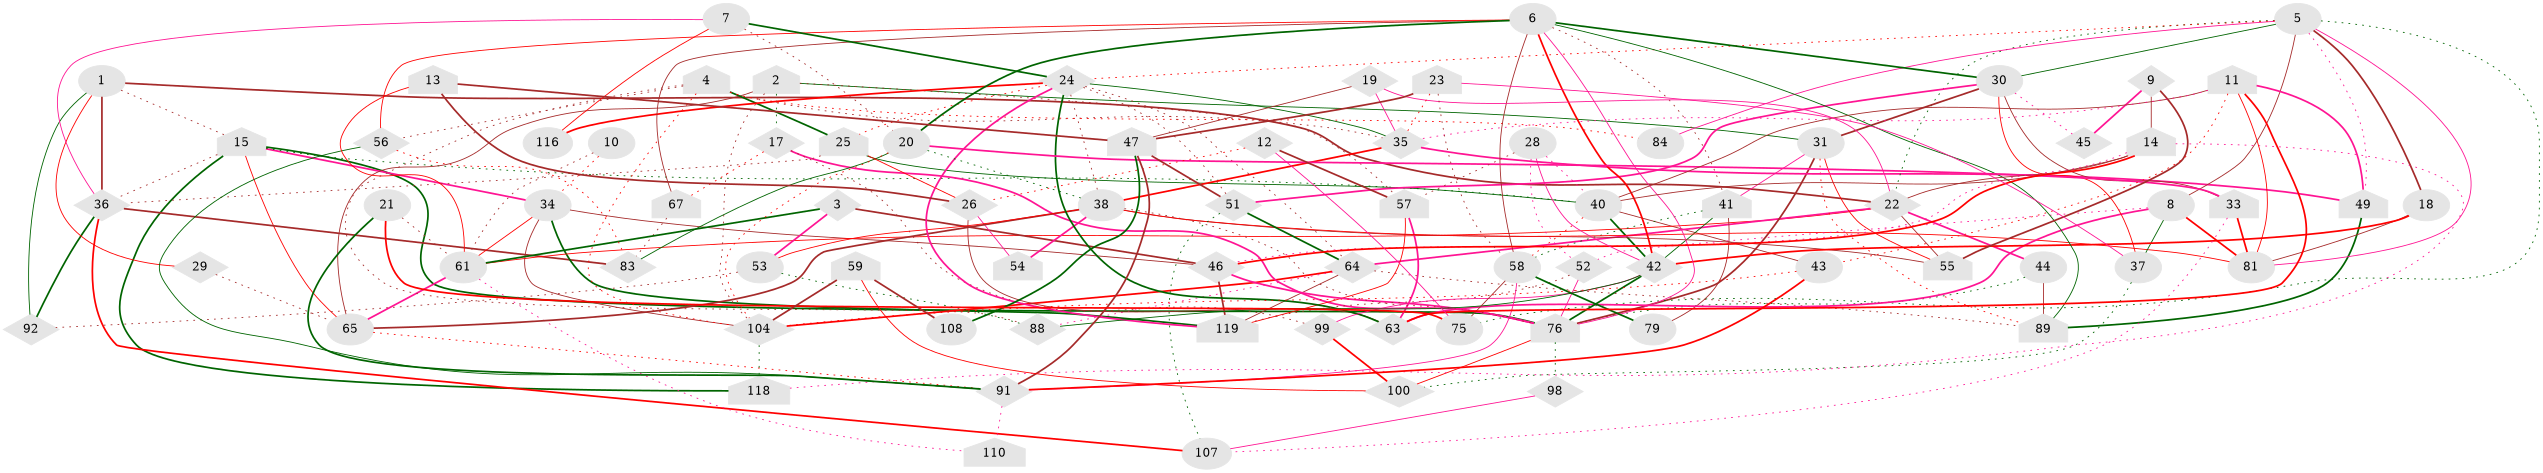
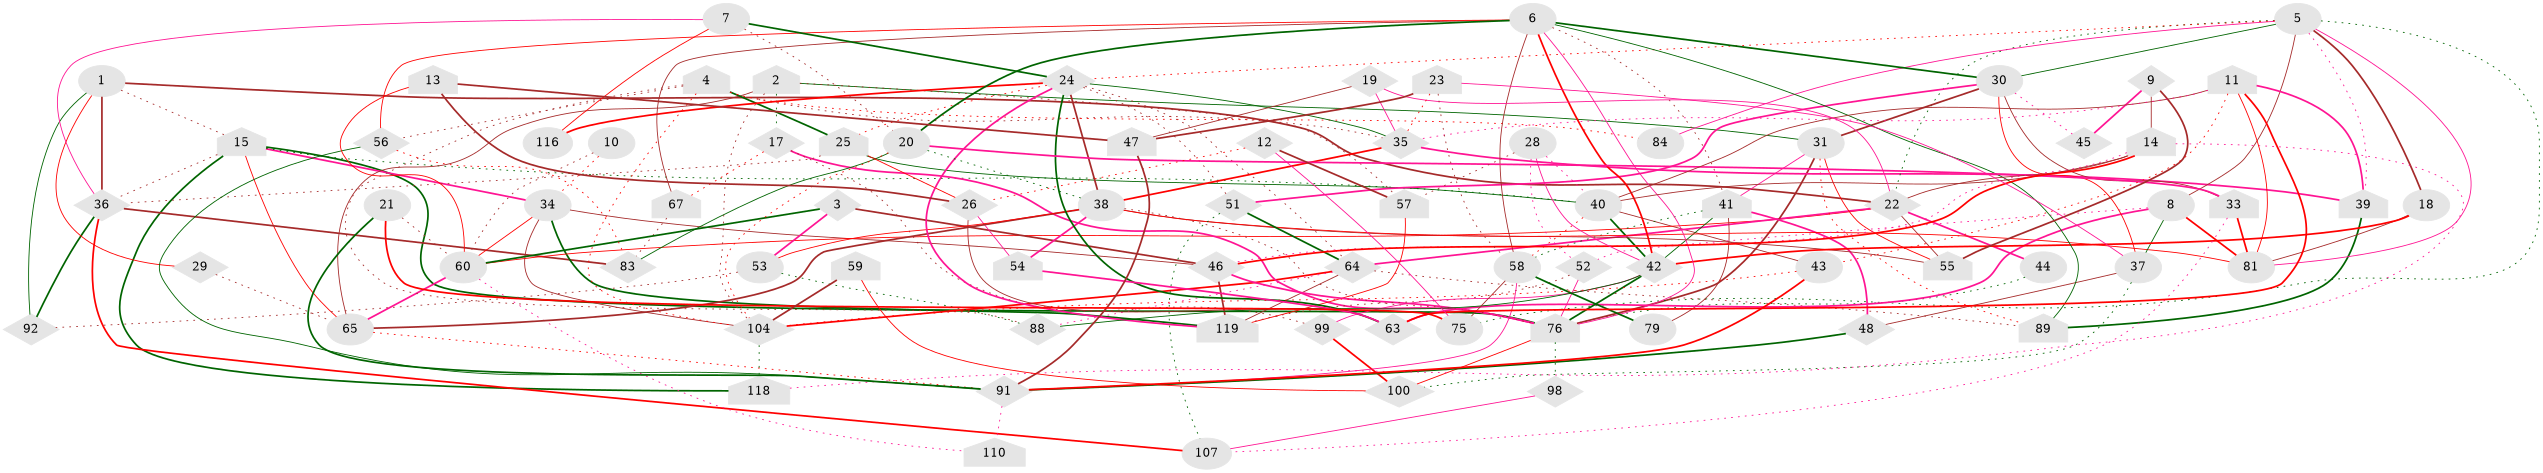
edge "24" -- "38": style dotted -> bold
edge "47" -- "51": removed
node "49": label "49" -> "39"
node "61": label "61" -> "60"
edge "57" -- "63": now "54" -- "63"
edge "44" -- "89": removed
node "108": removed
node "48": added
